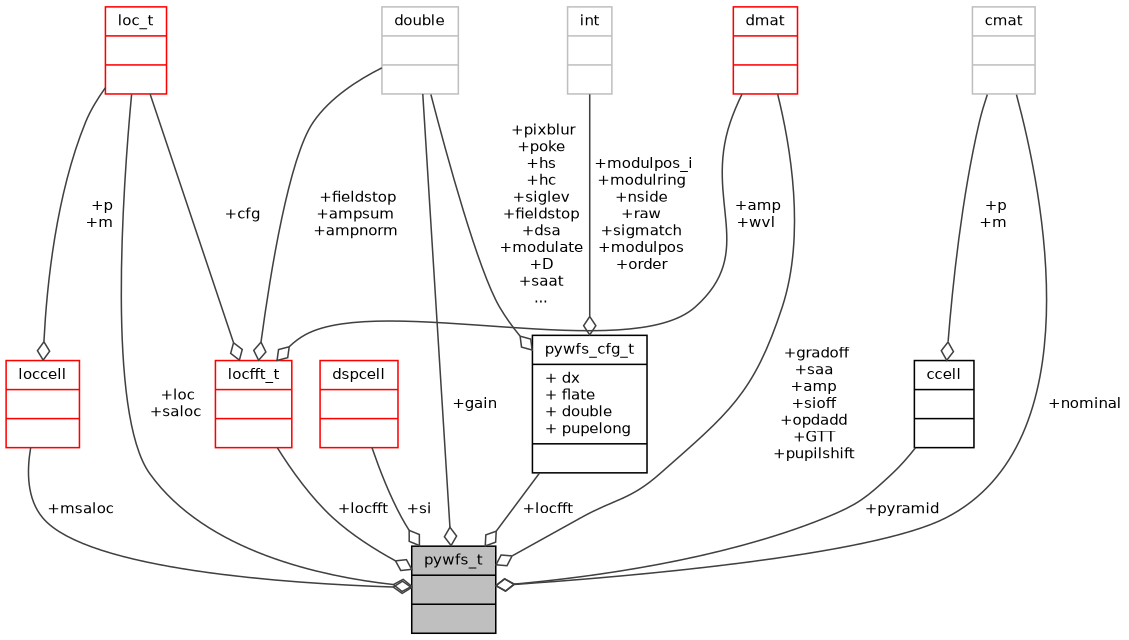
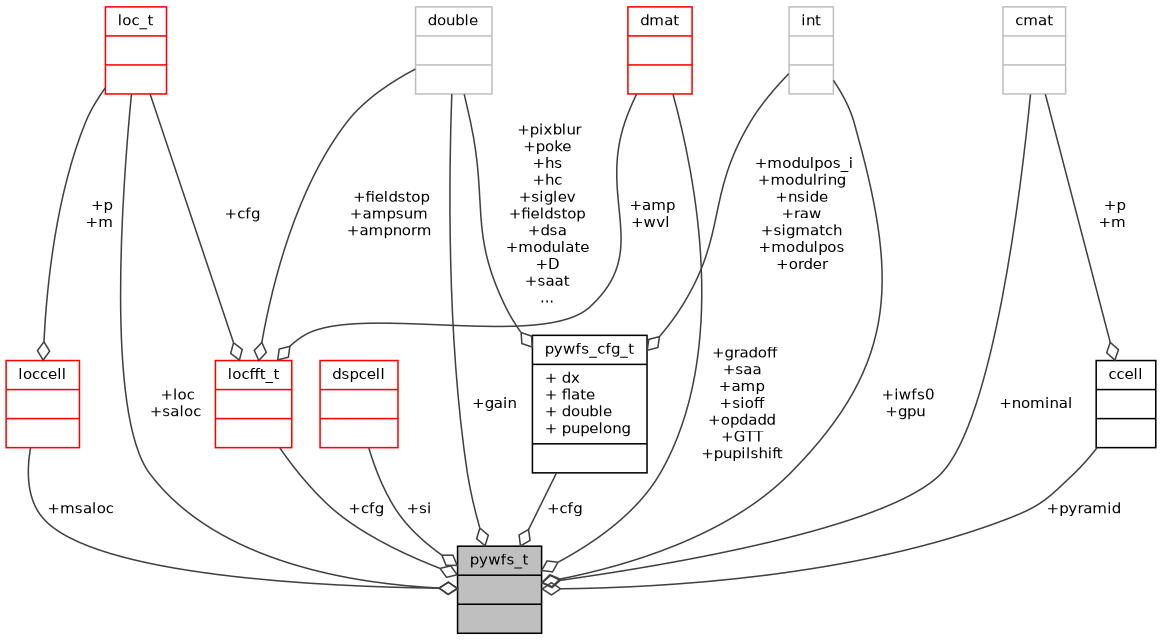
edge "int" -> "pywfs_t": added, label "+iwfs0 +gpu"
edge "locfft_t" -> "pywfs_t": label " +locfft" -> " +cfg"
edge "pywfs_cfg_t" -> "pywfs_t": label " +locfft" -> " +cfg"
